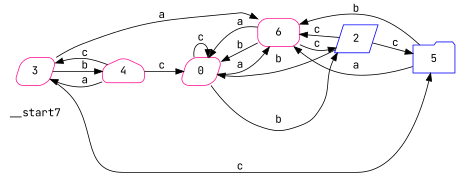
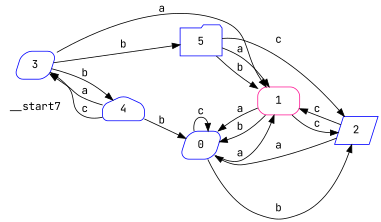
node "6": label "6" -> "1"
edge "2" -> "5": reversed
edge "2" -> "0": label "b" -> "a"
edge "4" -> "0": label "c" -> "b"
node "3": color deeppink -> blue
node "4": color deeppink -> blue
node "0": color deeppink -> blue
edge "3" -> "5": label "c" -> "b"
